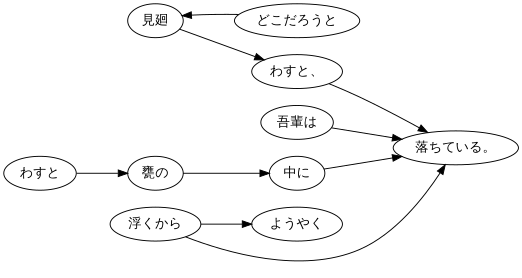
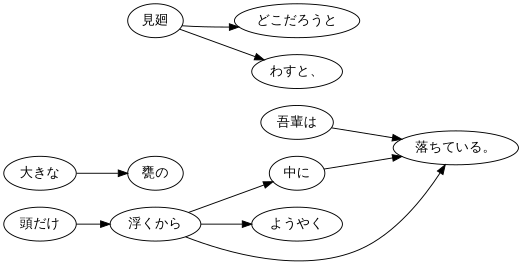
edge "どこだろうと" -> "見廻": reversed
edge "わすと、" -> "落ちている。": removed
node "わすと": label "わすと" -> "大きな"
edge "甕の" -> "中に": now "浮くから" -> "中に"
node "頭だけ": added
